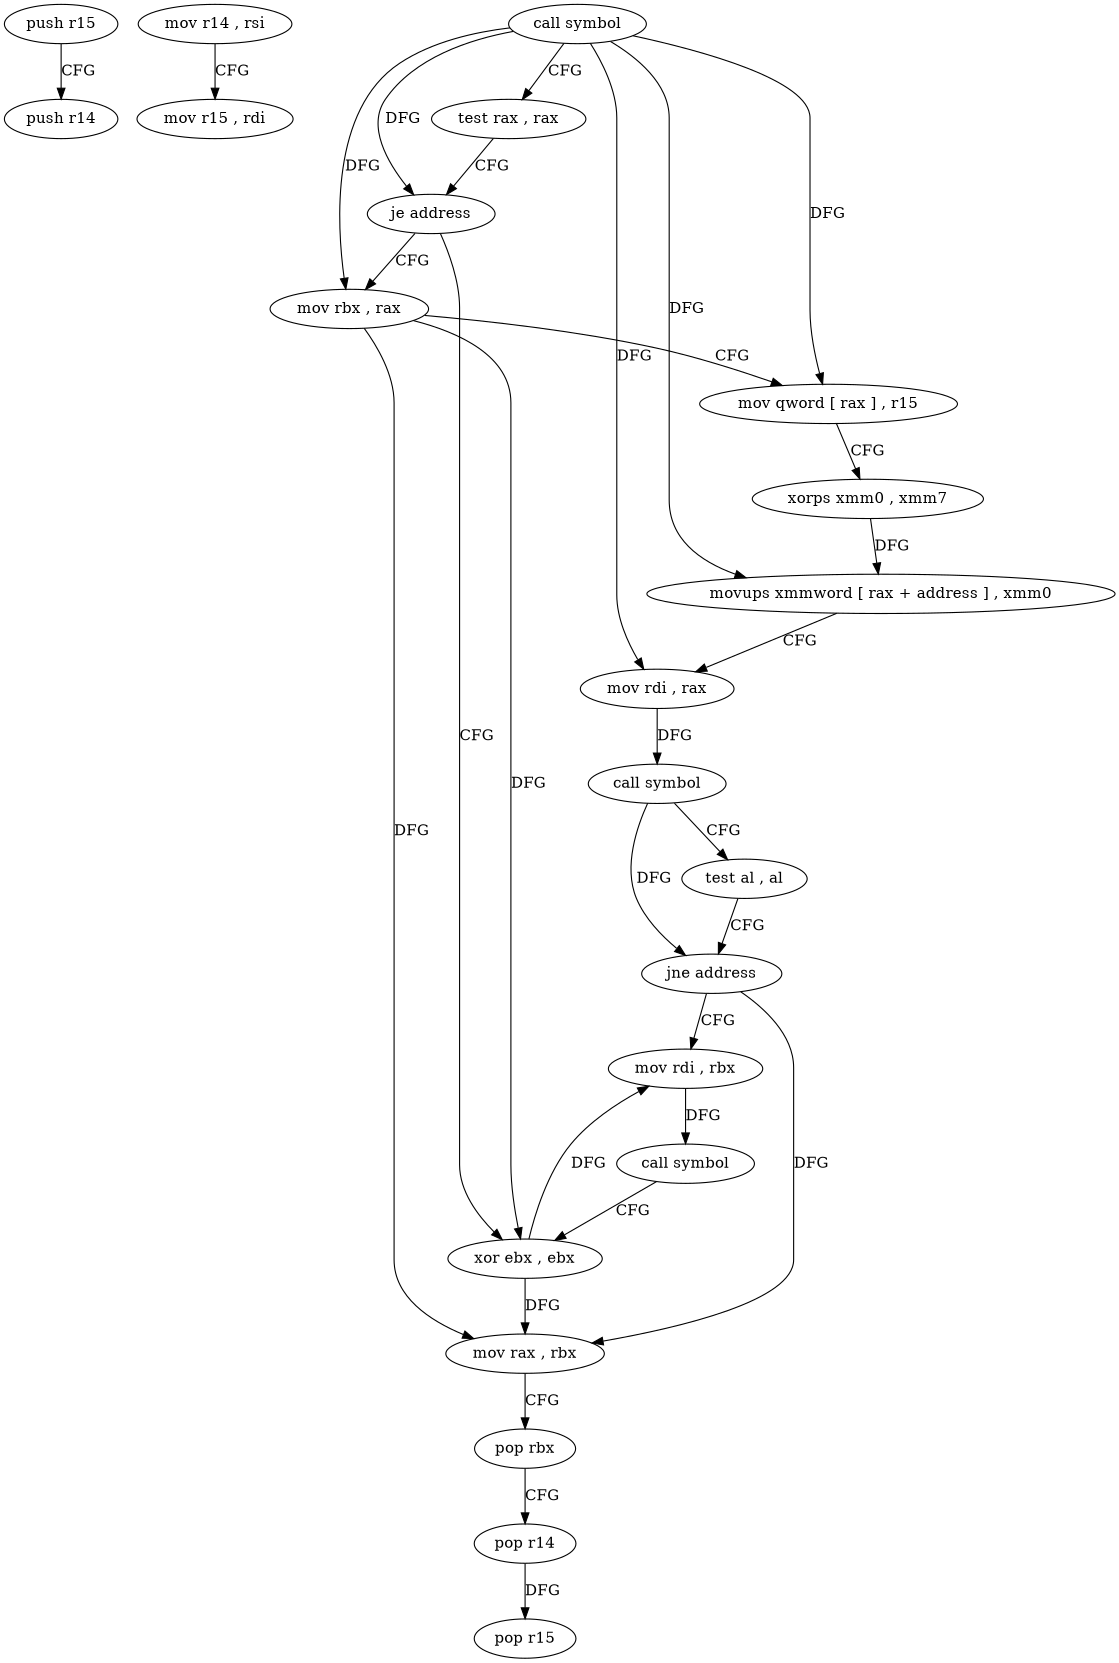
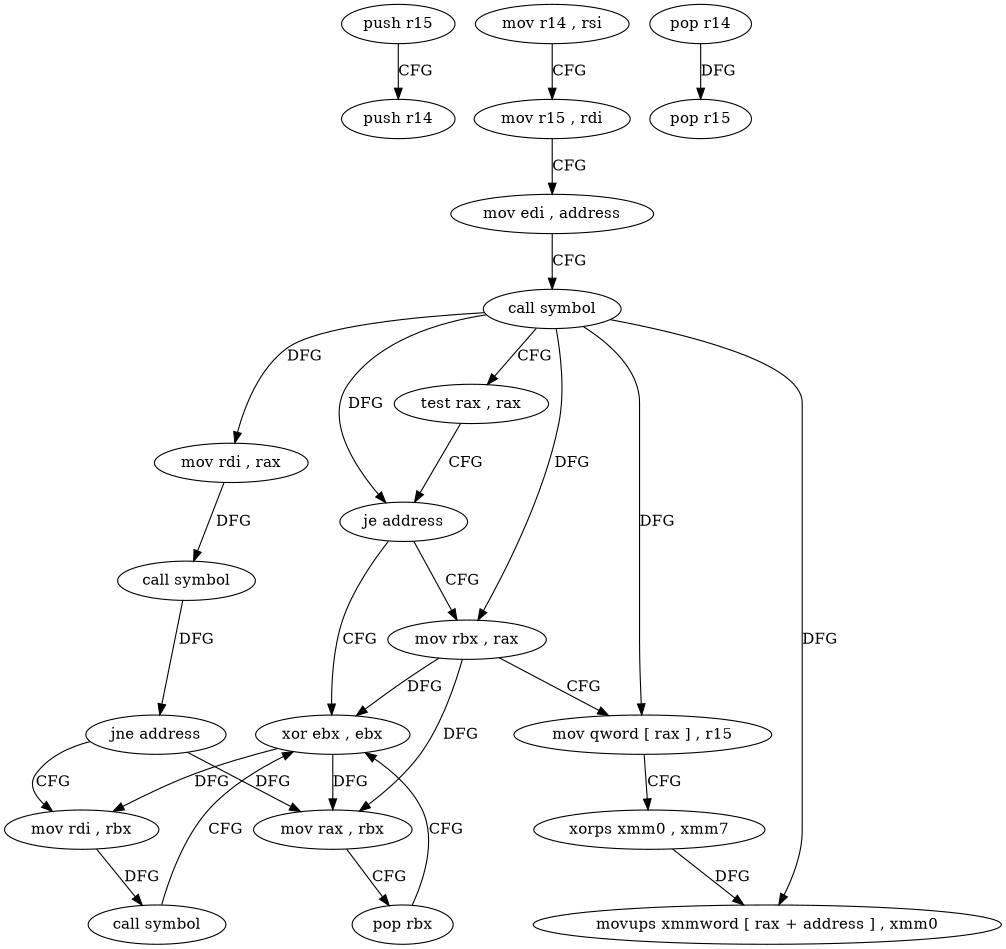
node "mov edi , address": added
edge "movups xmmword [ rax + address ] , xmm0" -> "mov rdi , rax": removed, label "CFG"
node "test al , al": removed
edge "pop rbx" -> "pop r14": now "pop rbx" -> "xor ebx , ebx"
